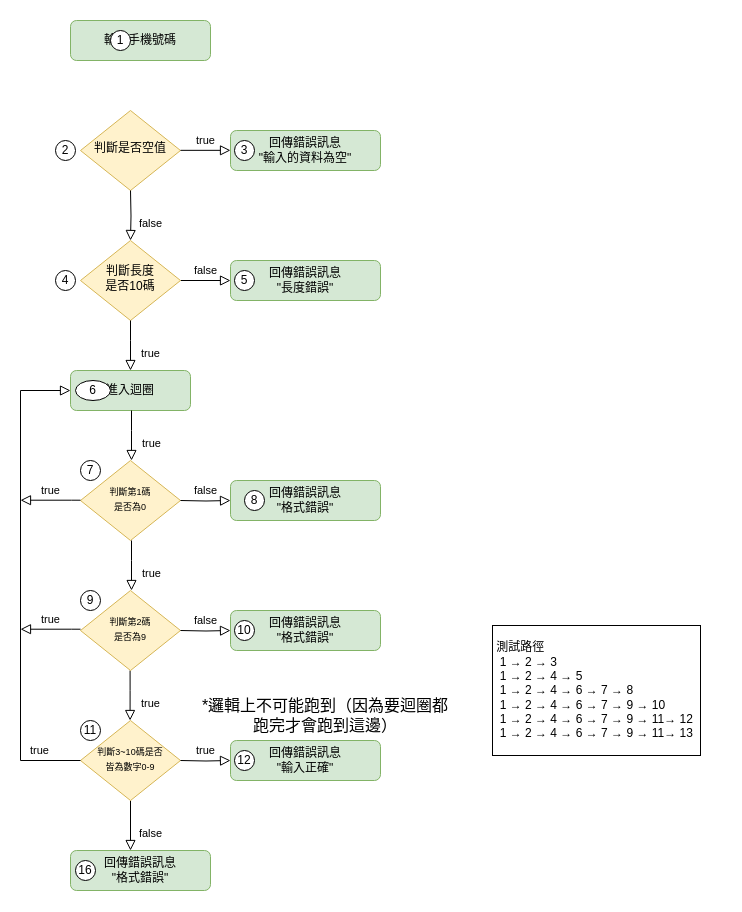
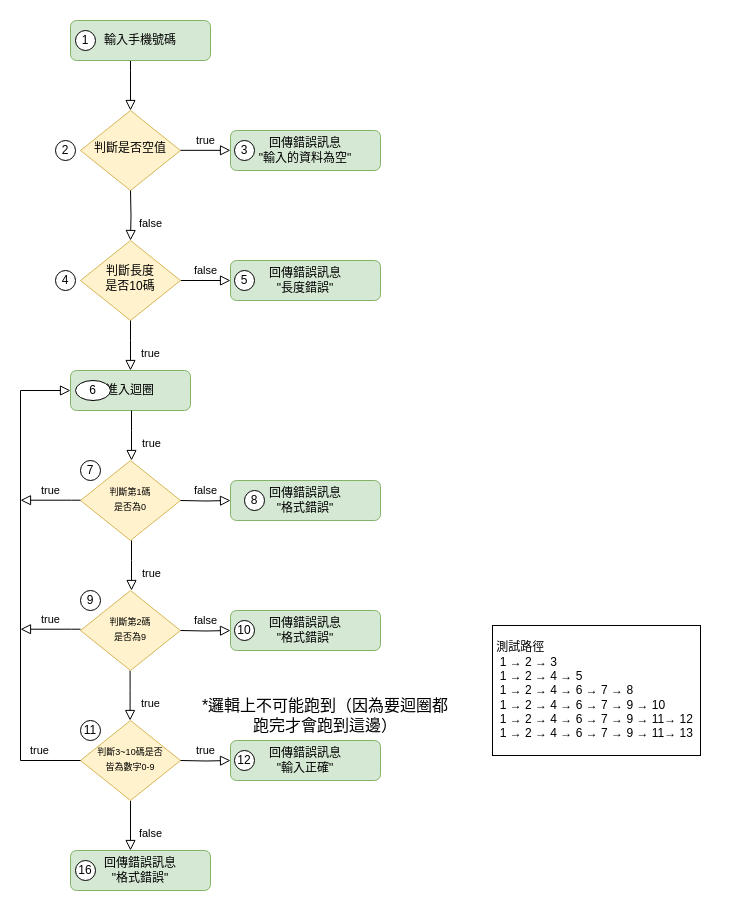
node "1": moved (121, 41) -> (86, 41)
edge "輸入手機號碼" -> "判斷是否空值": added
